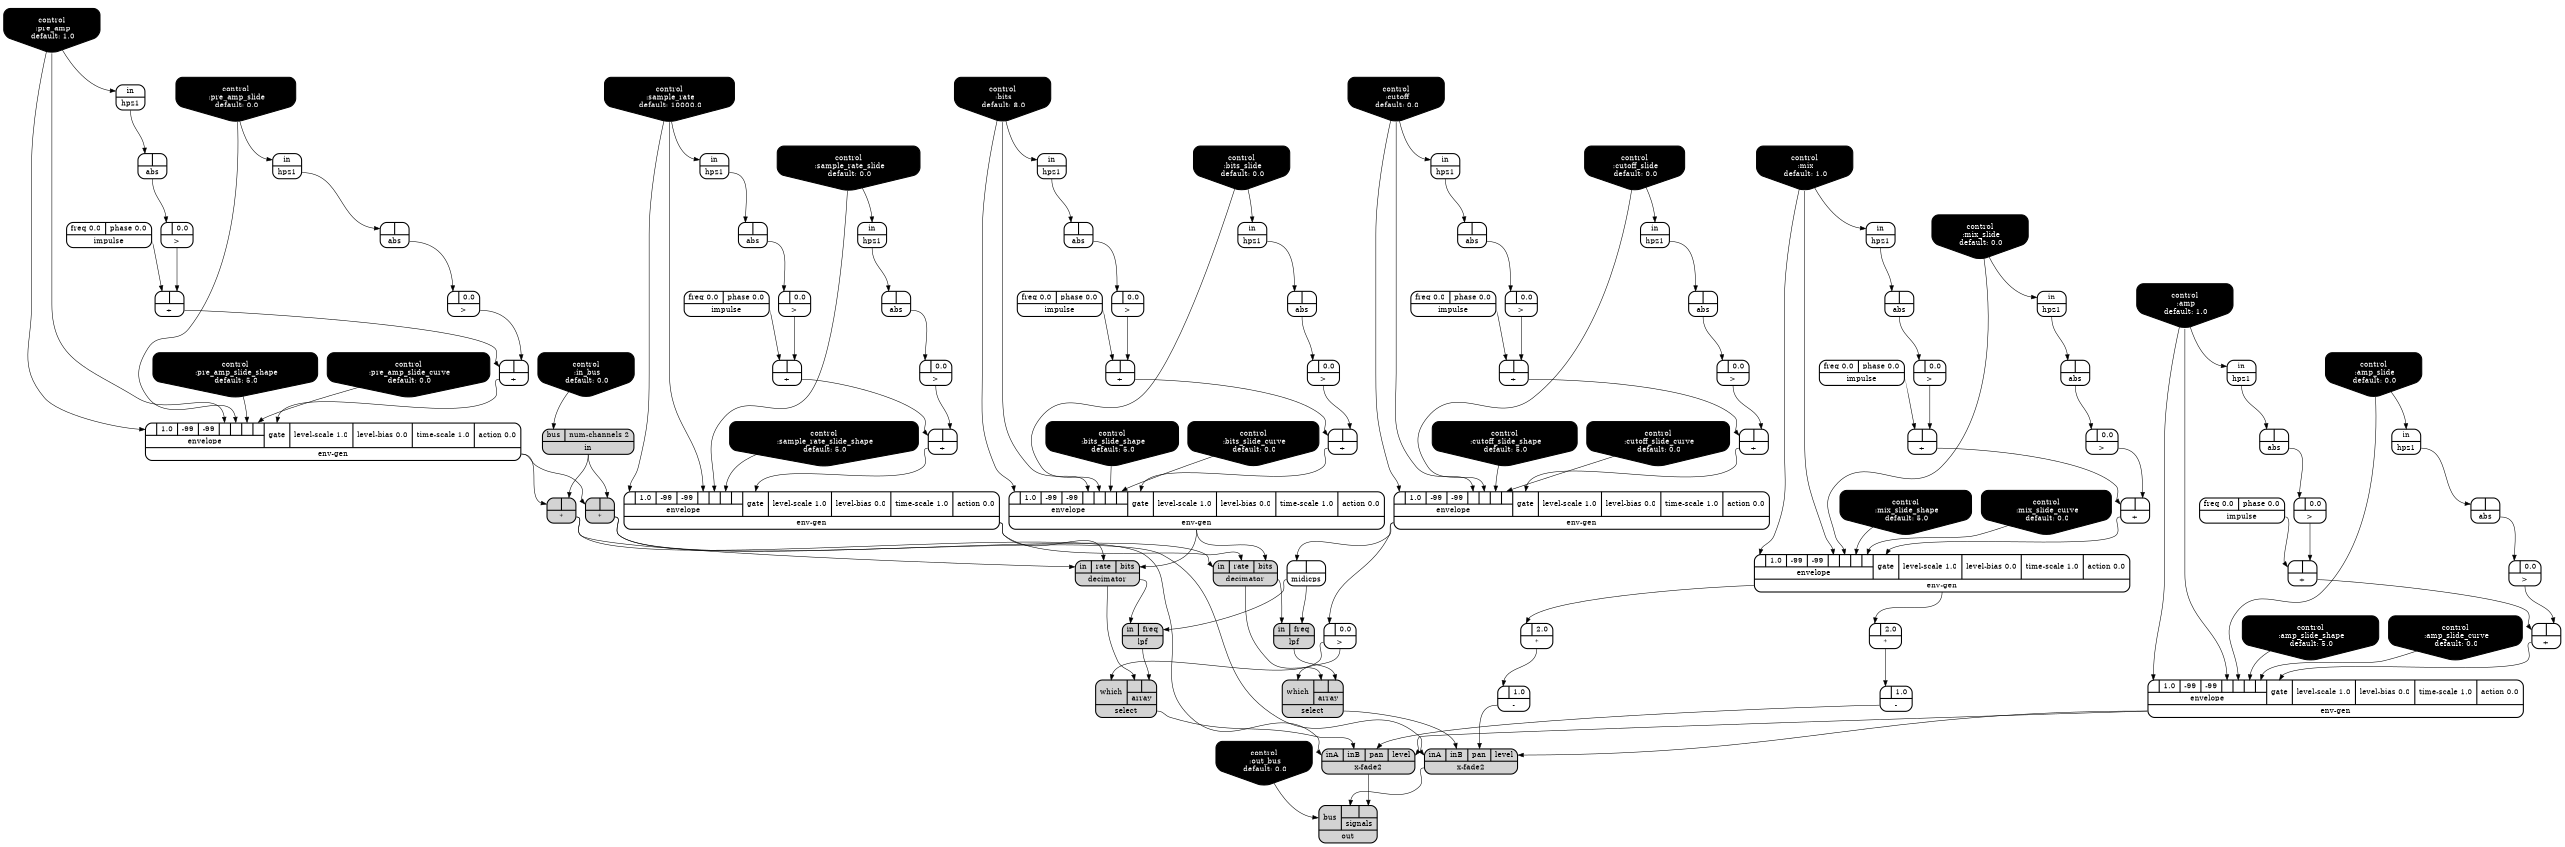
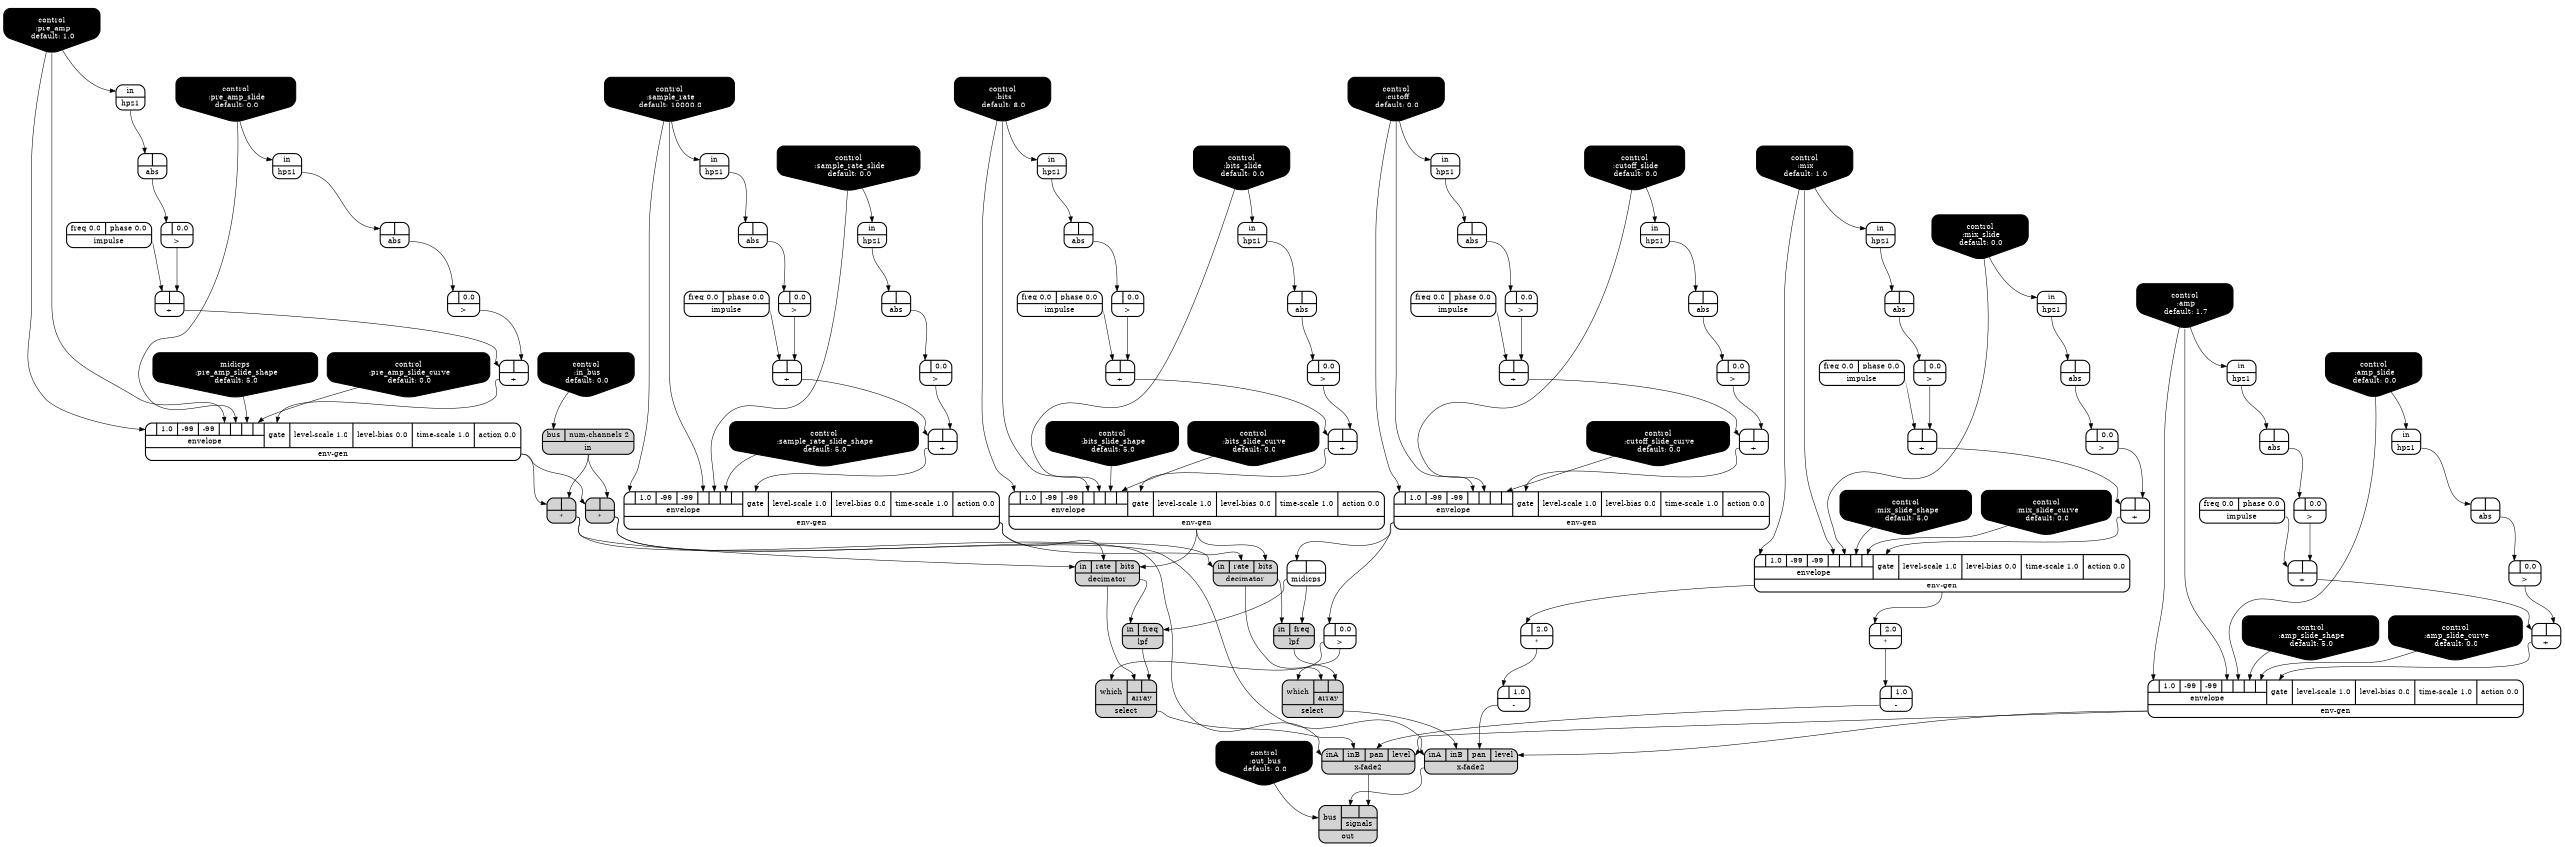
node "control :amp default: 1.0": label "control :amp default: 1.0" -> "control :amp default: 1.7"
node "control :pre_amp_slide_shape default: 5.0": label "control :pre_amp_slide_shape default: 5.0" -> "midicps :pre_amp_slide_shape default: 5.0"
node "control :cutoff_slide_shape default: 5.0": removed
